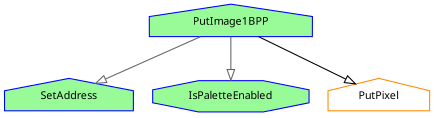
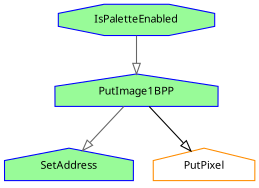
edge "PutImage1BPP" -> "IsPaletteEnabled": reversed
